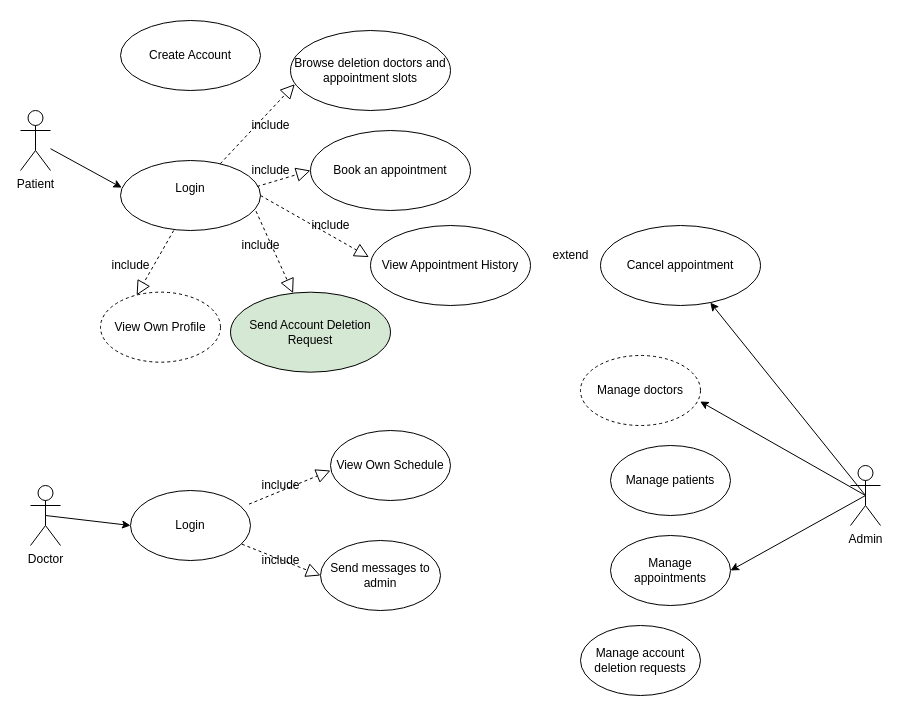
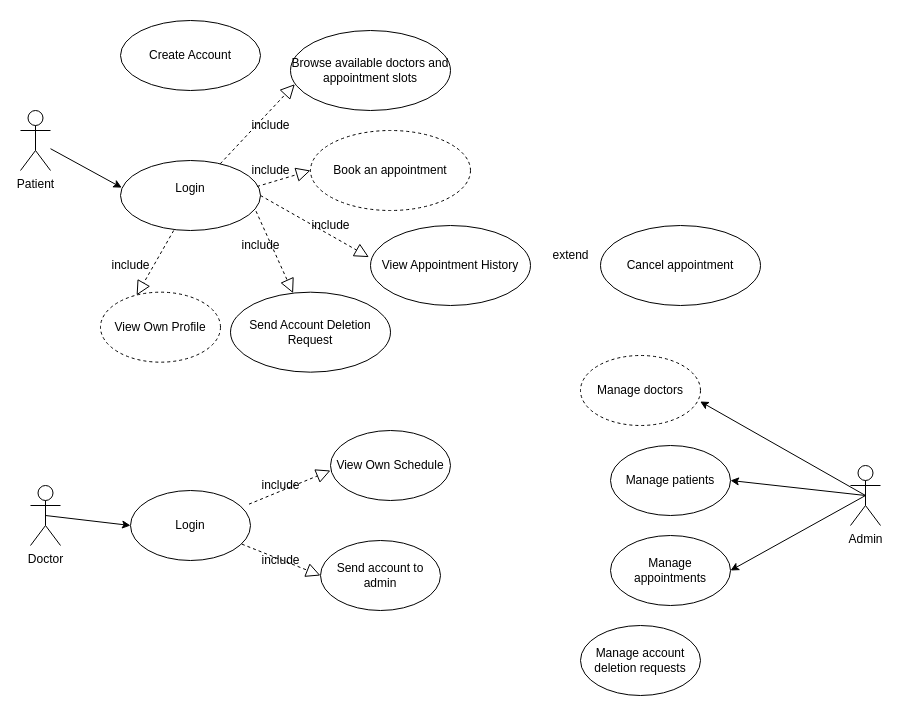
node "Browse deletion doctors and appointment slots": label "Browse deletion doctors and appointment slots" -> "Browse available doctors and appointment slots"
node "Book an appointment": style solid -> dashed
node "Send Account Deletion Request": fillcolor #d5e8d4 -> #ffffff
edge "Admin" -> "Cancel appointment": now "Admin" -> "Manage patients"
node "Send messages to admin": label "Send messages to admin" -> "Send account to admin"
